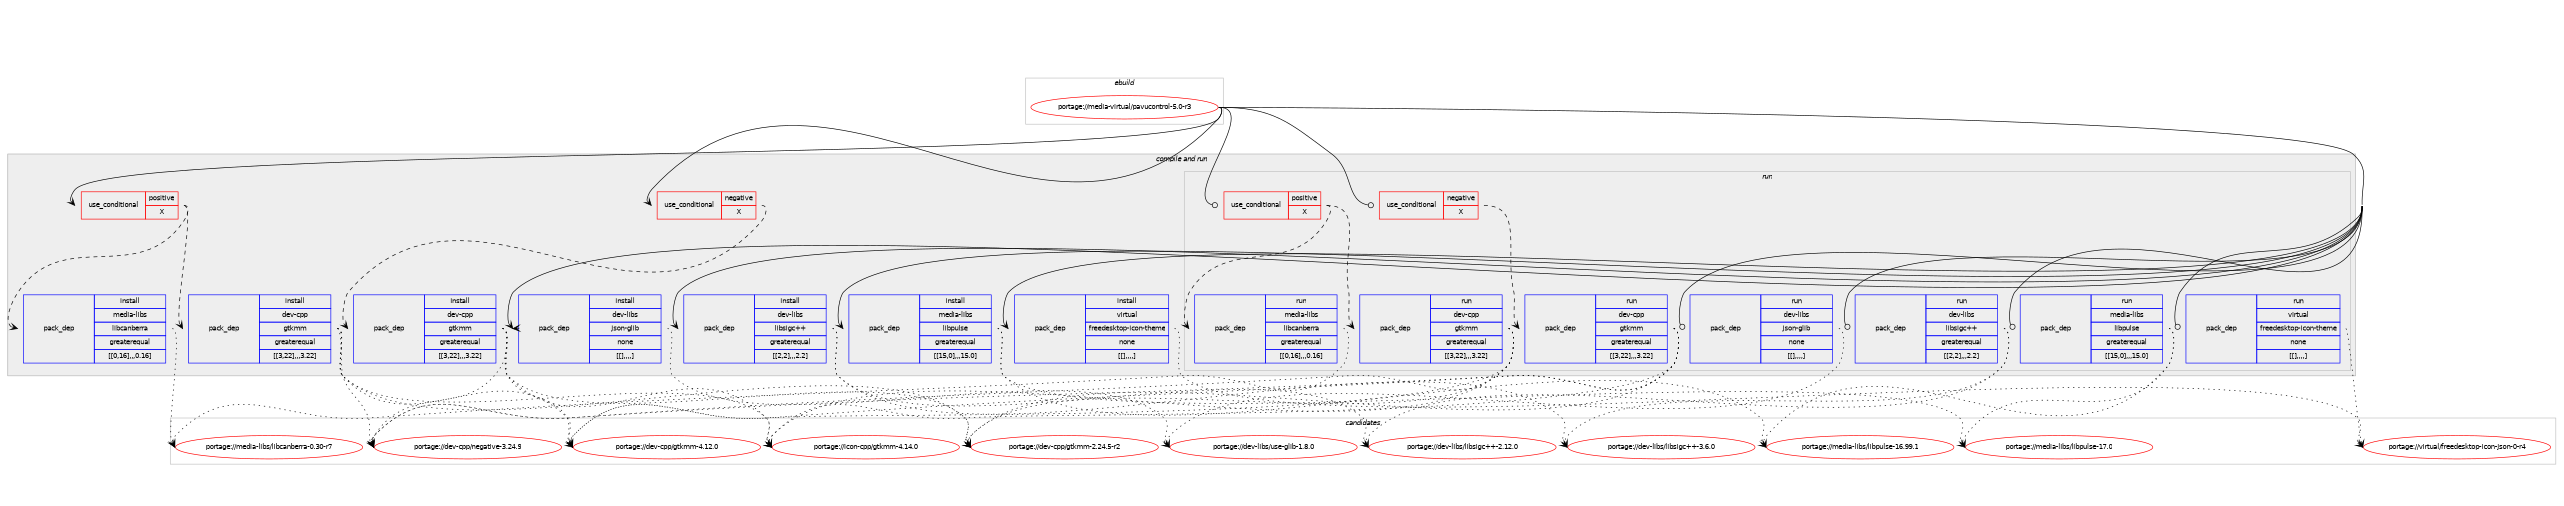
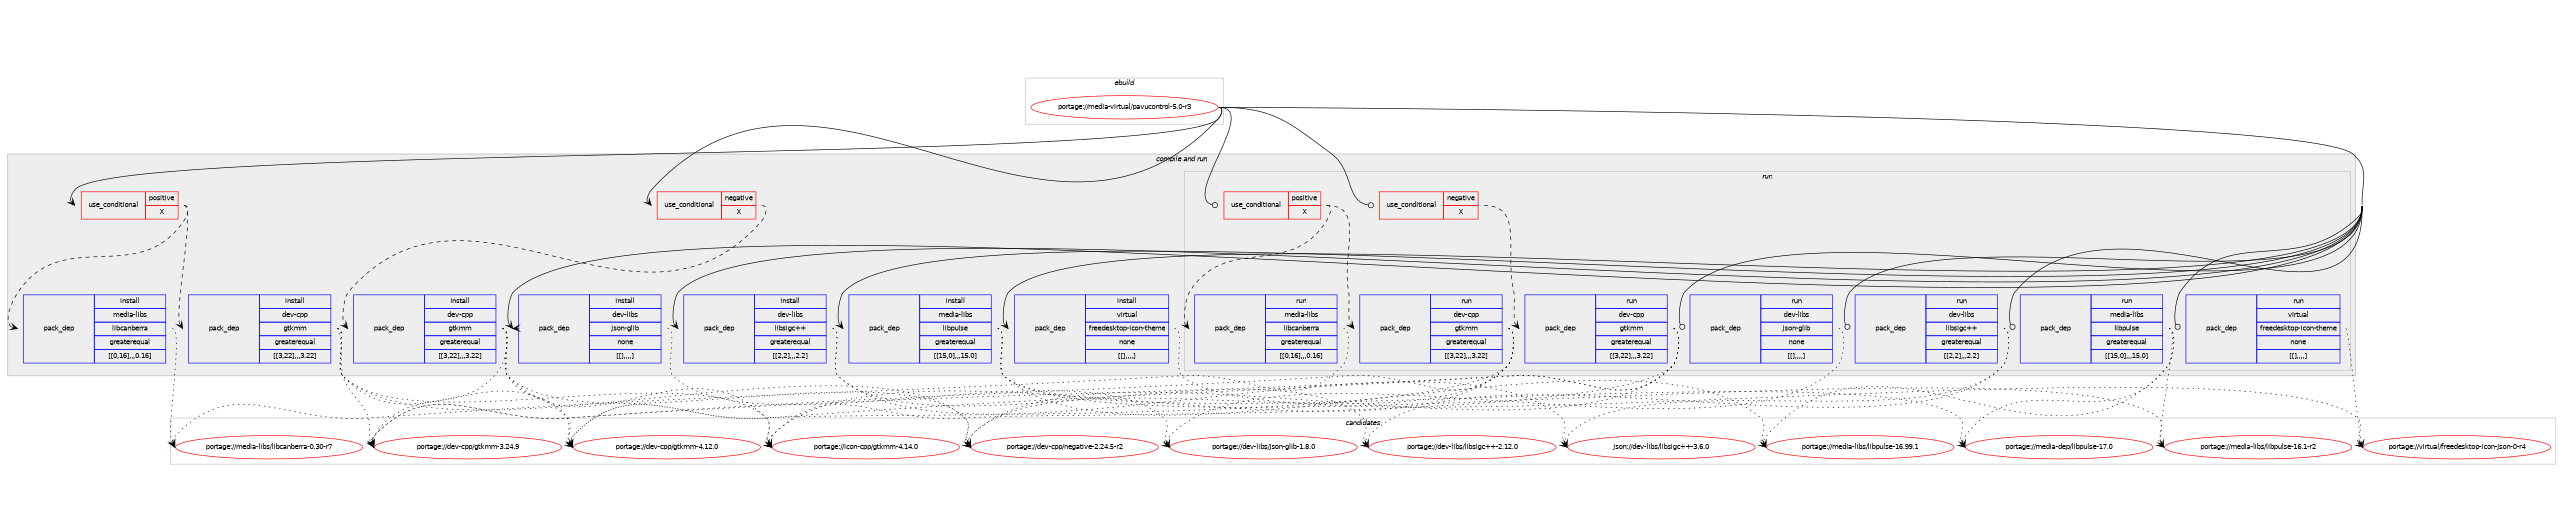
node "portage://dev-cpp/negative-3.24.9": label "portage://dev-cpp/negative-3.24.9" -> "portage://dev-cpp/gtkmm-3.24.9"
node "portage://dev-cpp/gtkmm-2.24.5-r2": label "portage://dev-cpp/gtkmm-2.24.5-r2" -> "portage://dev-cpp/negative-2.24.5-r2"
node "portage://dev-libs/use-glib-1.8.0": label "portage://dev-libs/use-glib-1.8.0" -> "portage://dev-libs/json-glib-1.8.0"
node "portage://dev-libs/libsigc++-3.6.0": label "portage://dev-libs/libsigc++-3.6.0" -> "json://dev-libs/libsigc++-3.6.0"
node "portage://media-libs/libpulse-17.0": label "portage://media-libs/libpulse-17.0" -> "portage://media-dep/libpulse-17.0"
node "portage://media-libs/libpulse-16.1-r2": added
